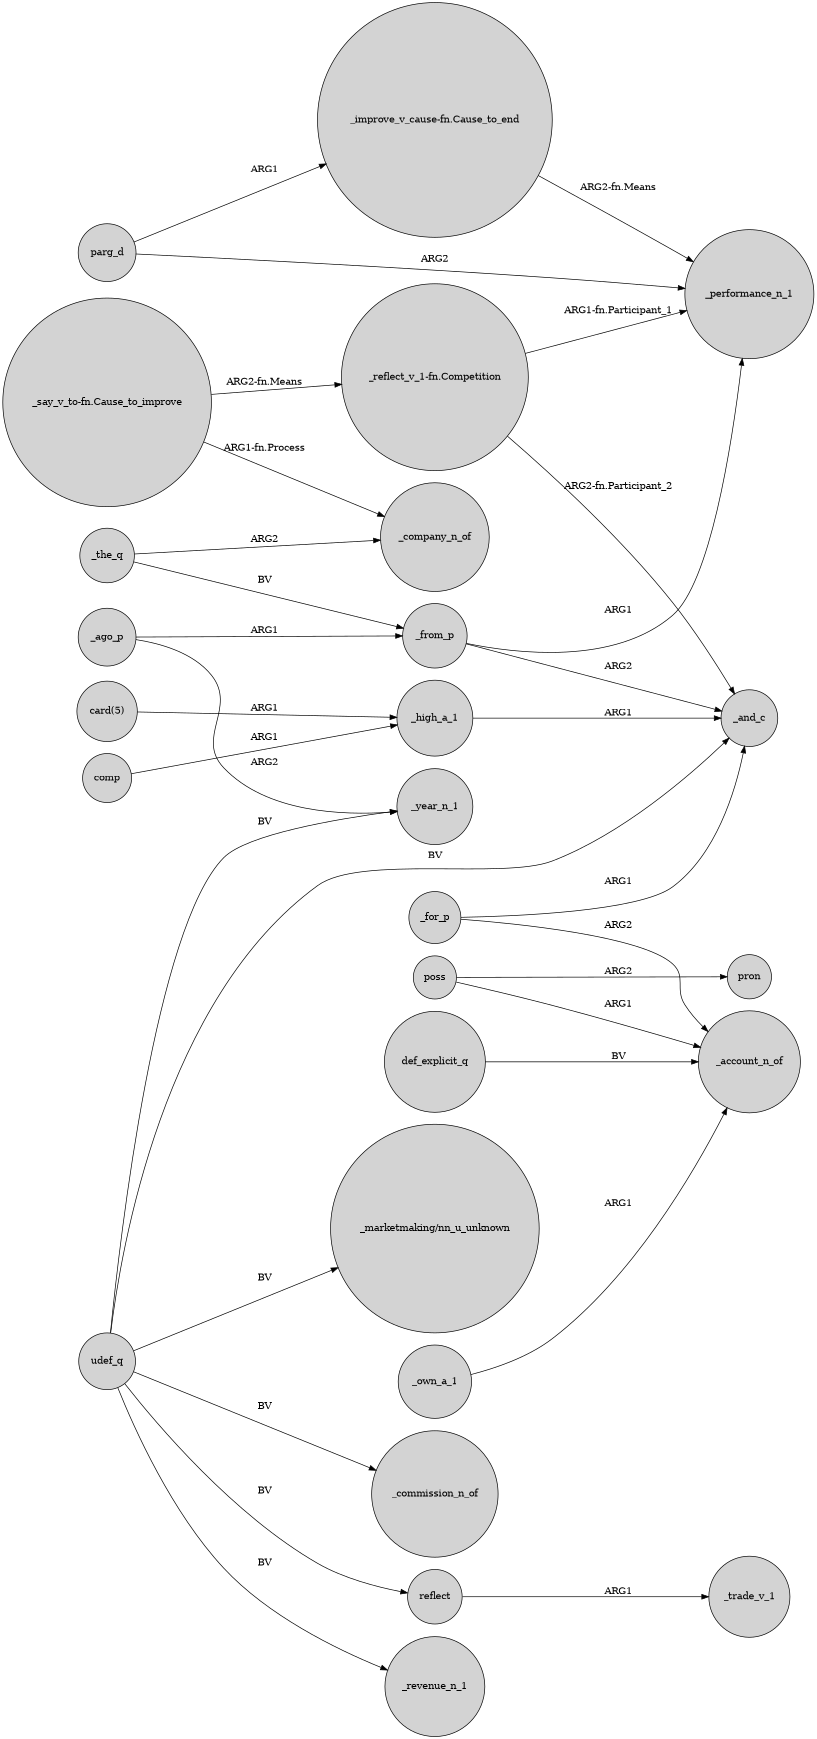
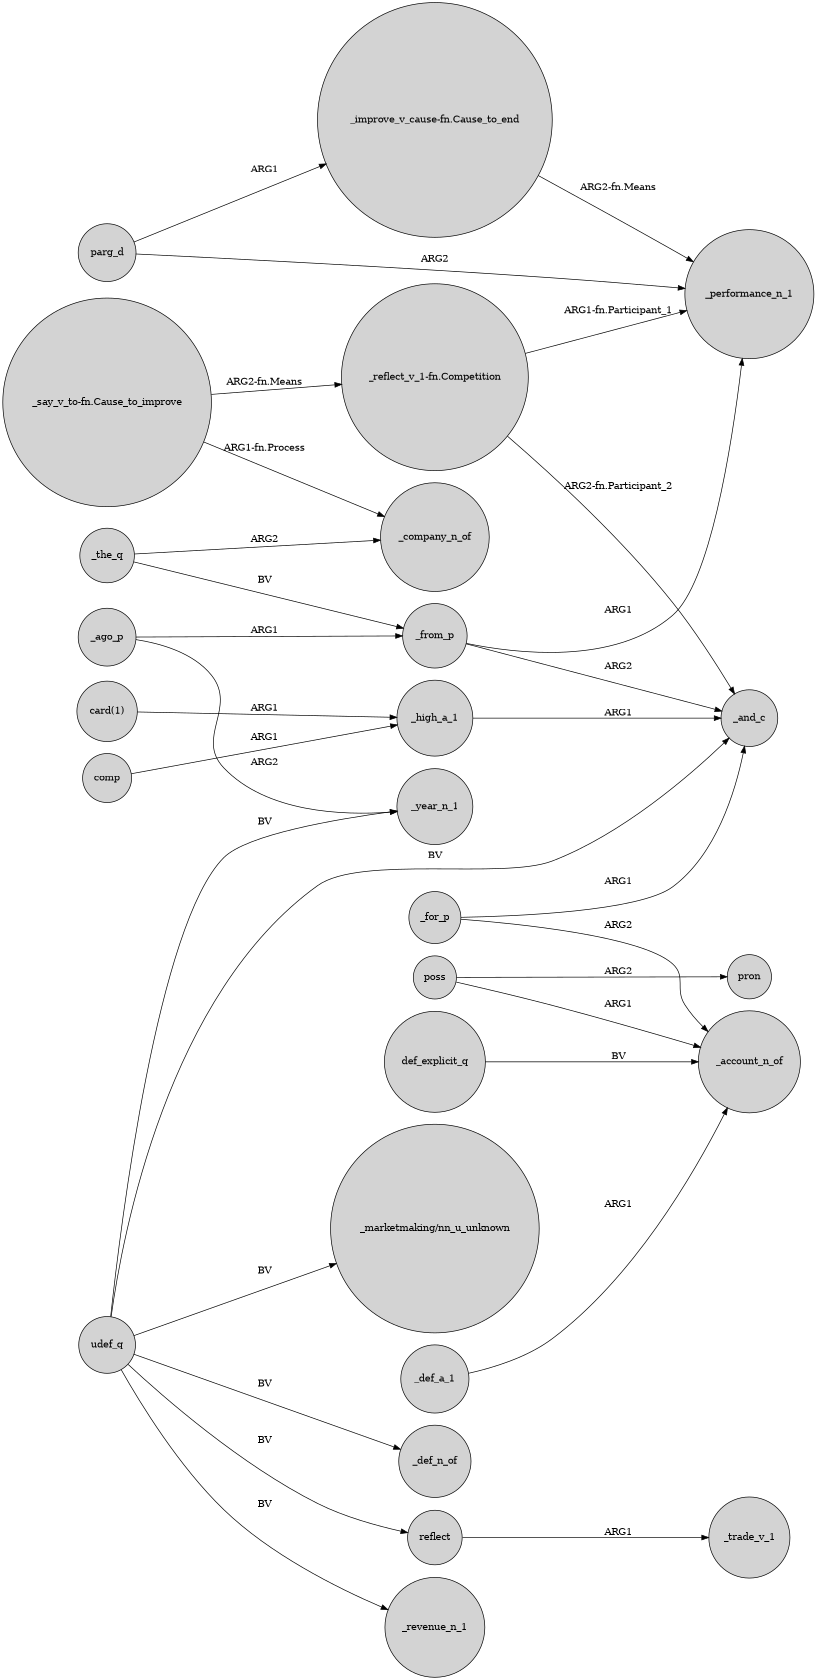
node "card(5)": label "card(5)" -> "card(1)"
node "_own_a_1": label "_own_a_1" -> "_def_a_1"
node "_commission_n_of": label "_commission_n_of" -> "_def_n_of"
